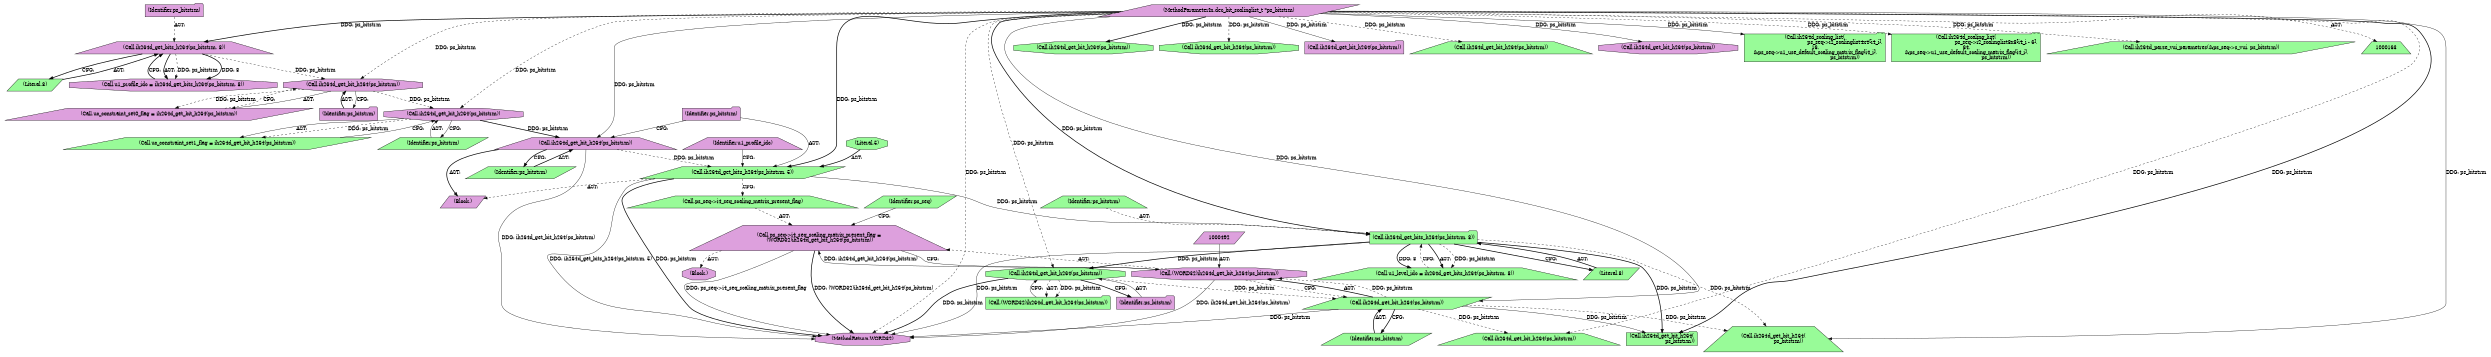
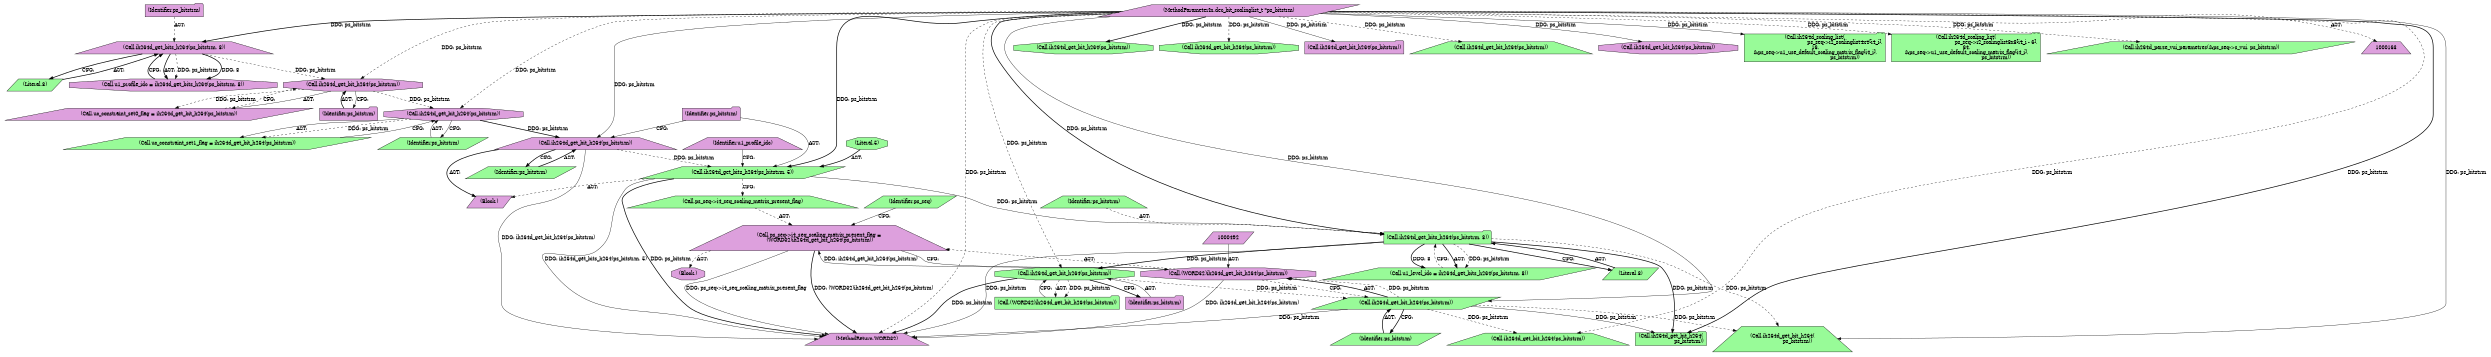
node "1000163": fillcolor palegreen -> plum
node "(Call,u1_level_idc = ih264d_get_bits_h264(ps_bitstrm, 8))": shape trapezium -> parallelogram
node "(MethodReturn,WORD32)": shape octagon -> trapezium
